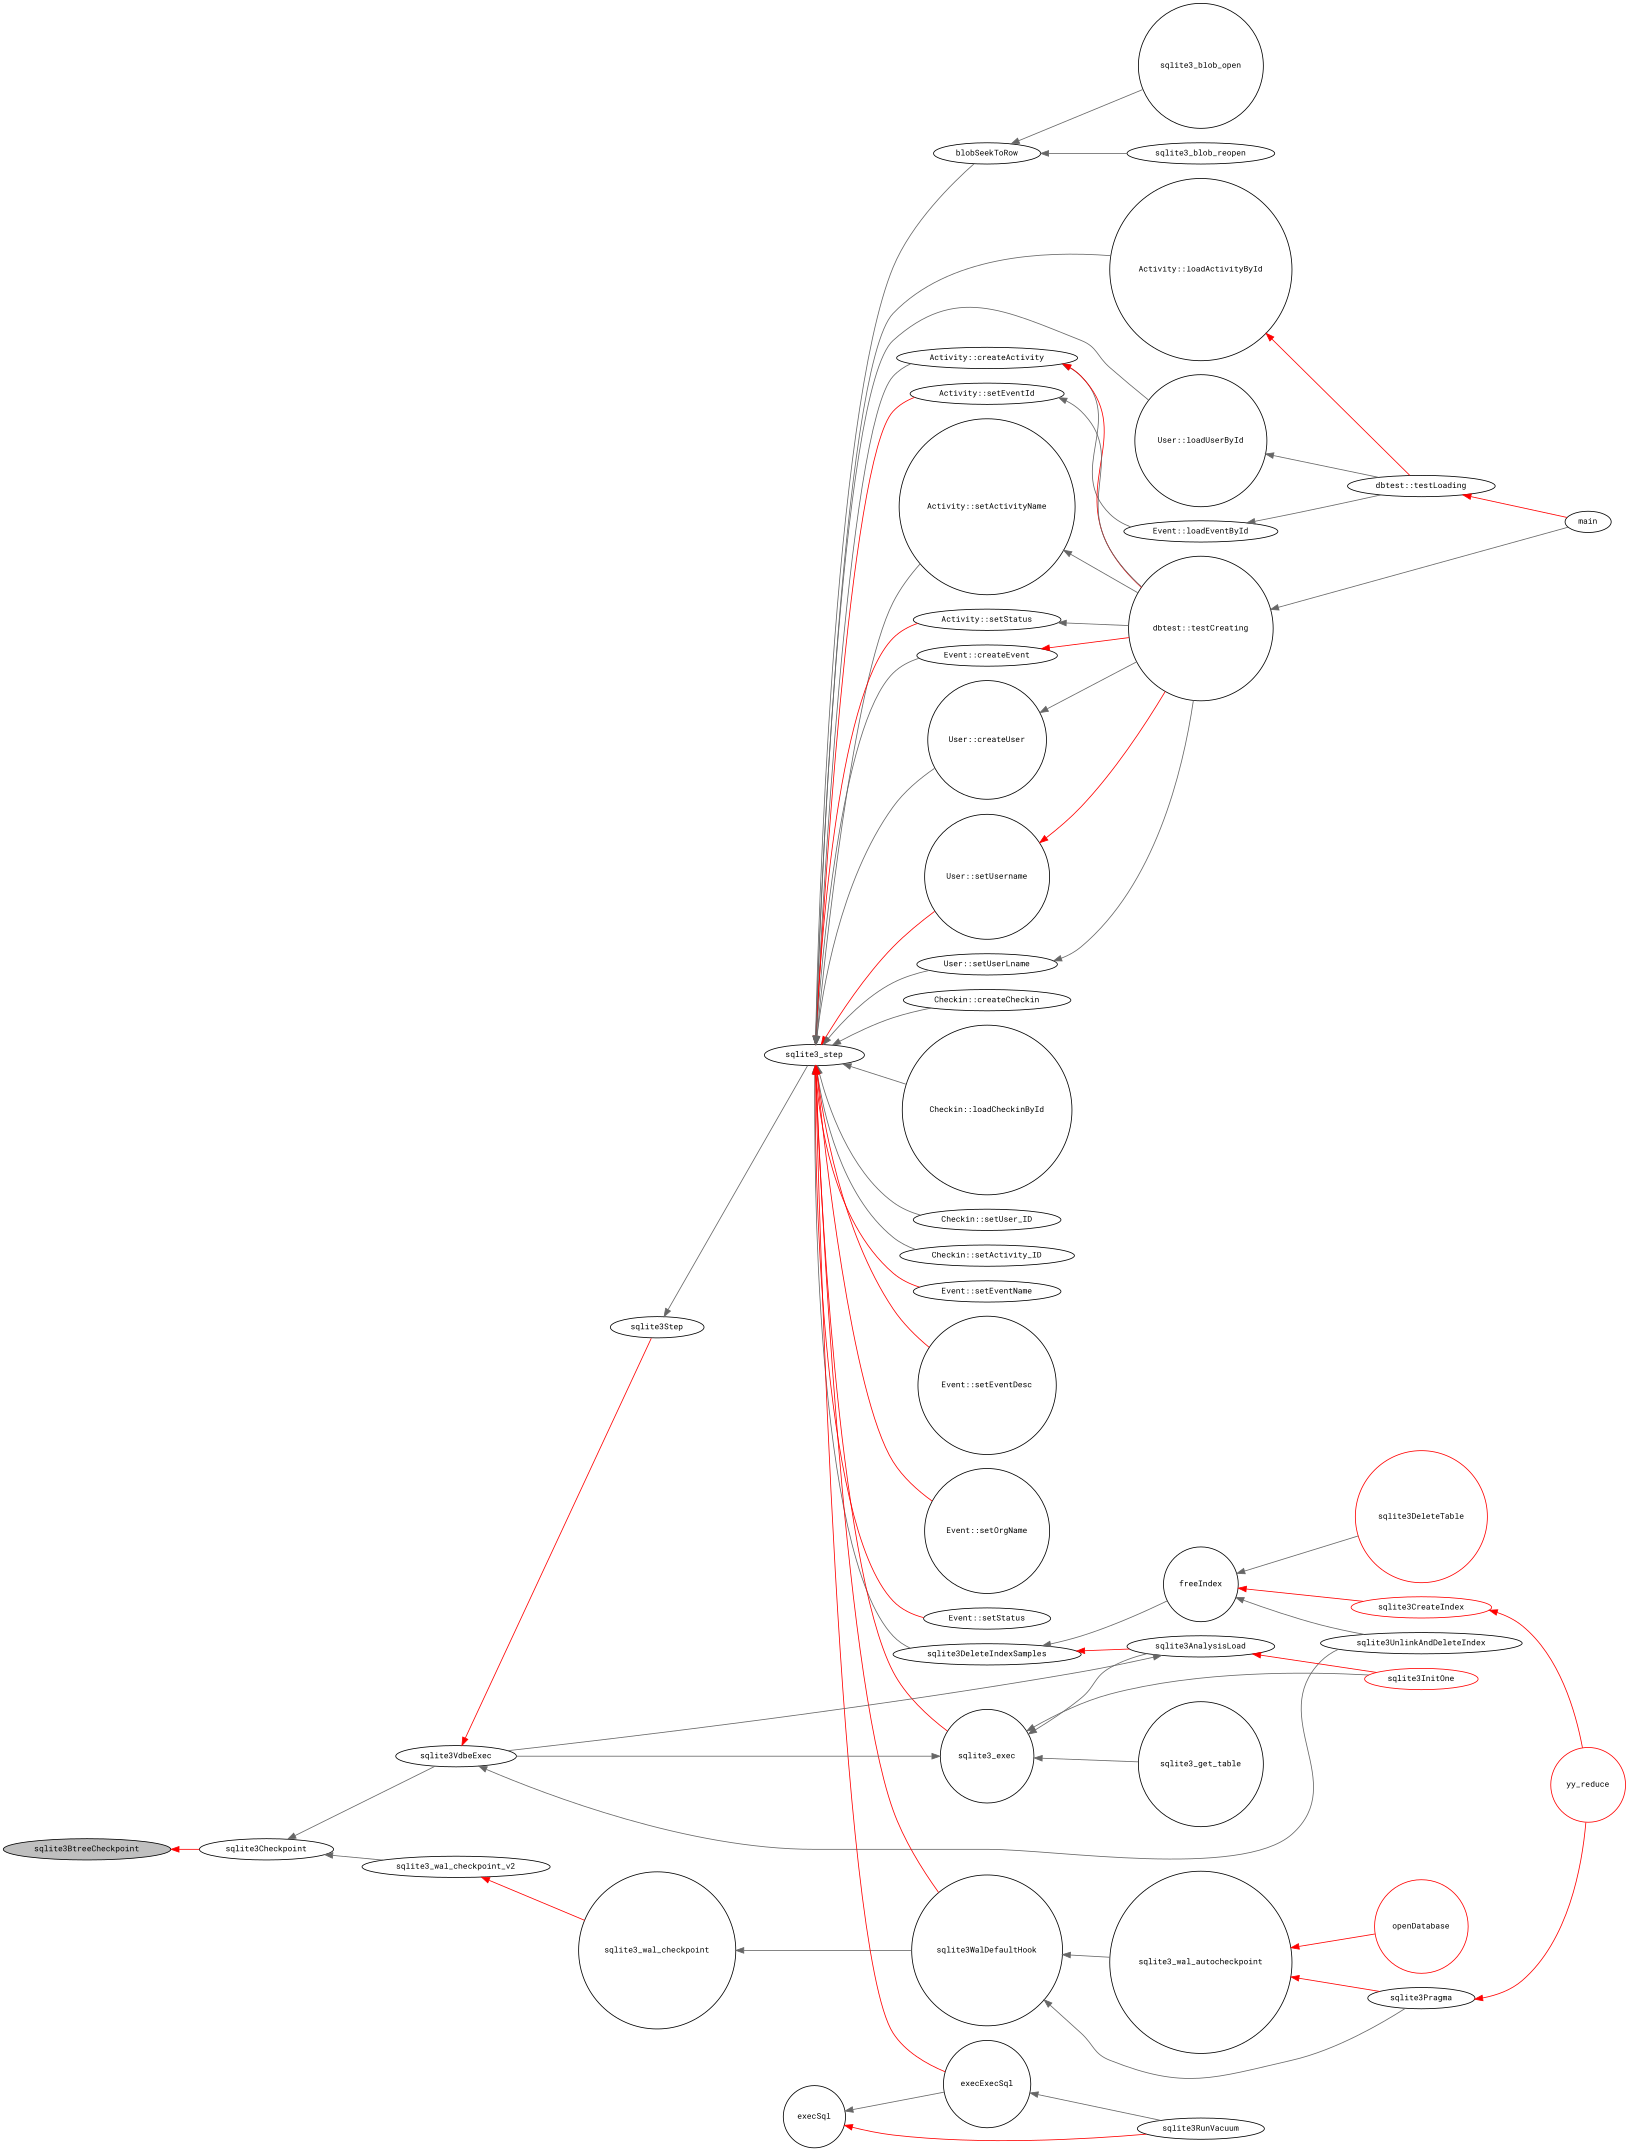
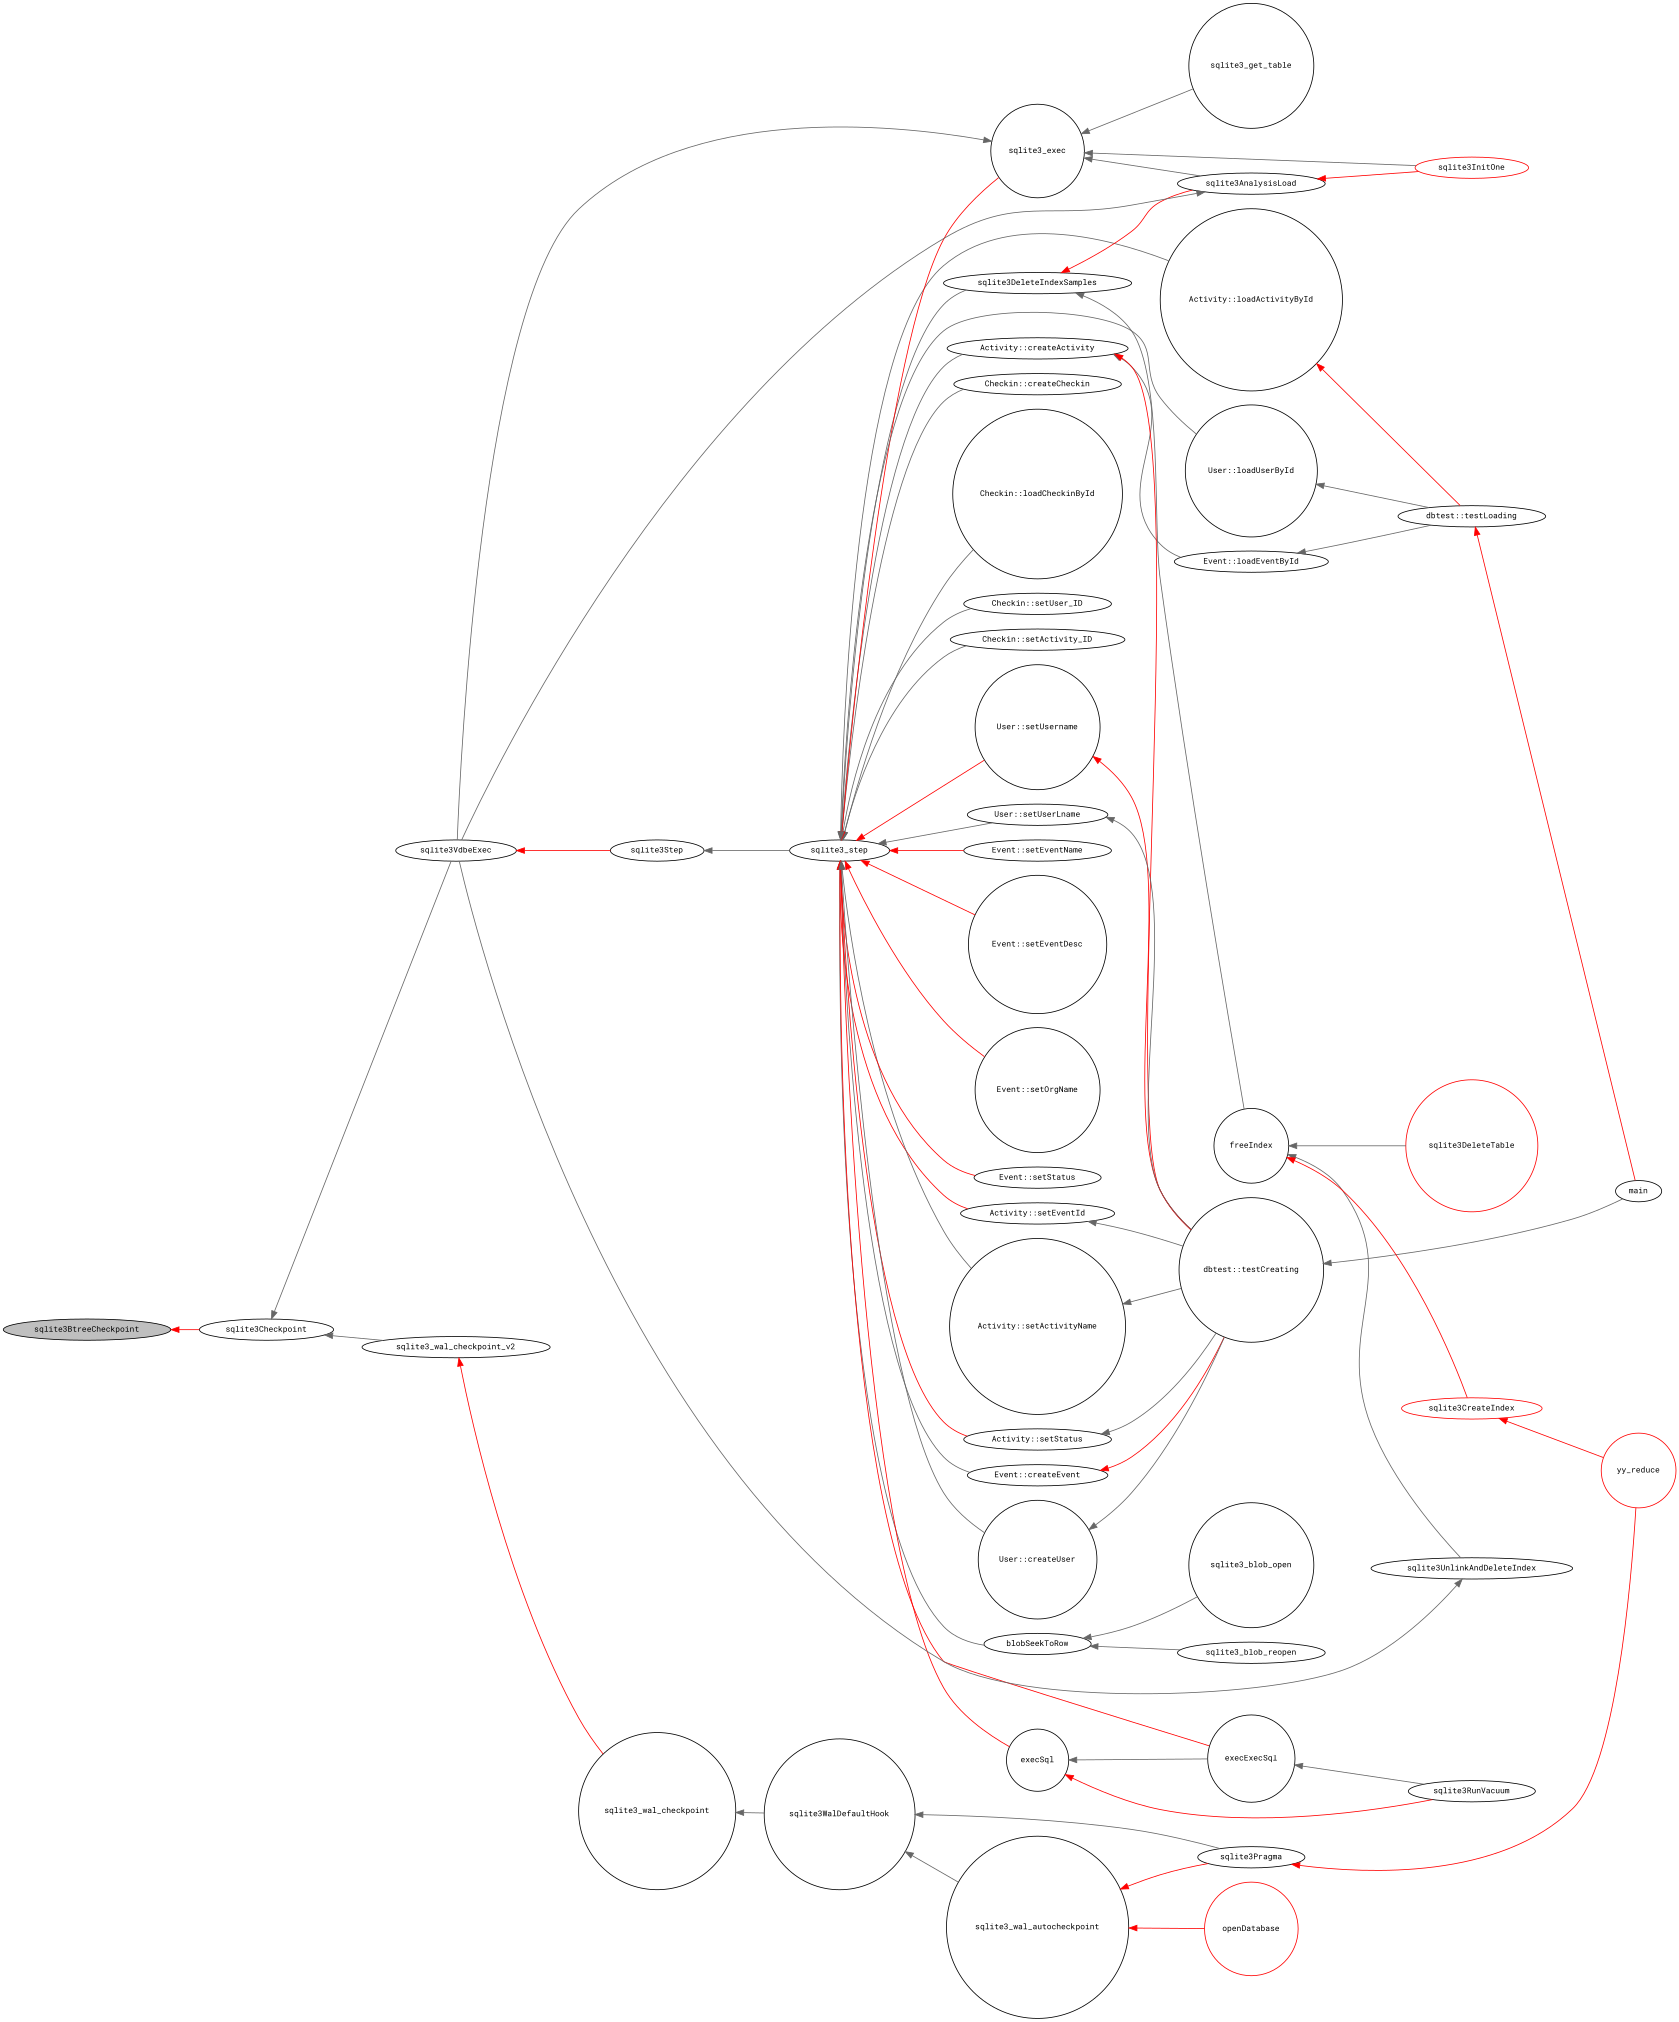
edge "sqlite3WalDefaultHook" -> "sqlite3_step": now "execSql" -> "sqlite3_step"
edge "sqlite3UnlinkAndDeleteIndex" -> "sqlite3VdbeExec": reversed
